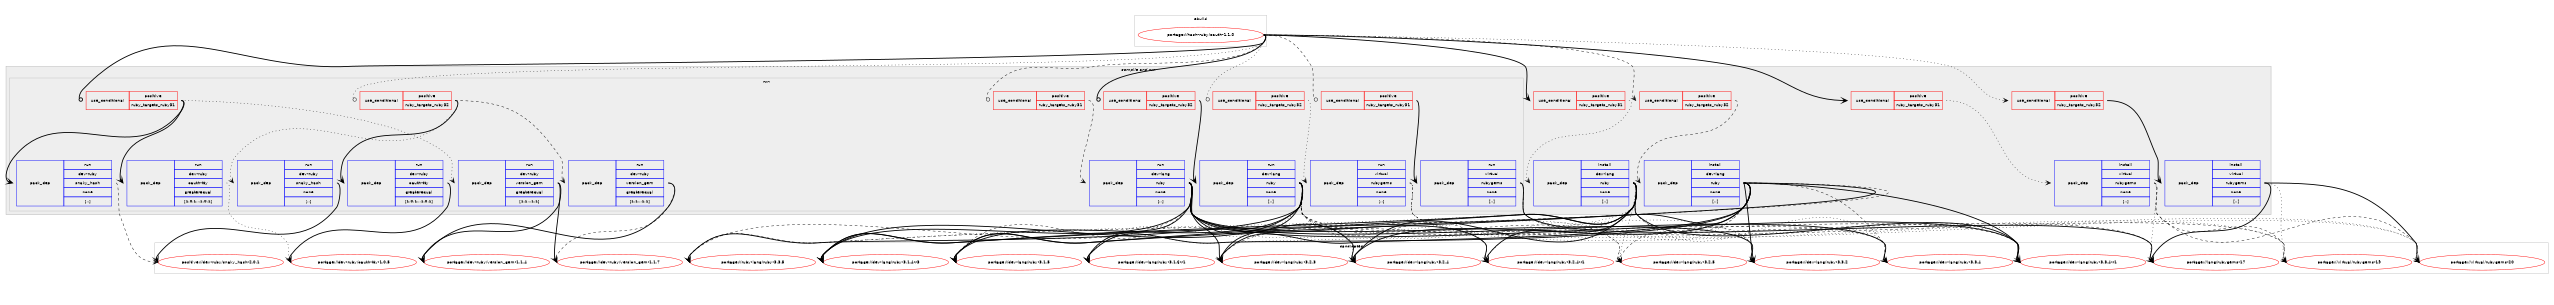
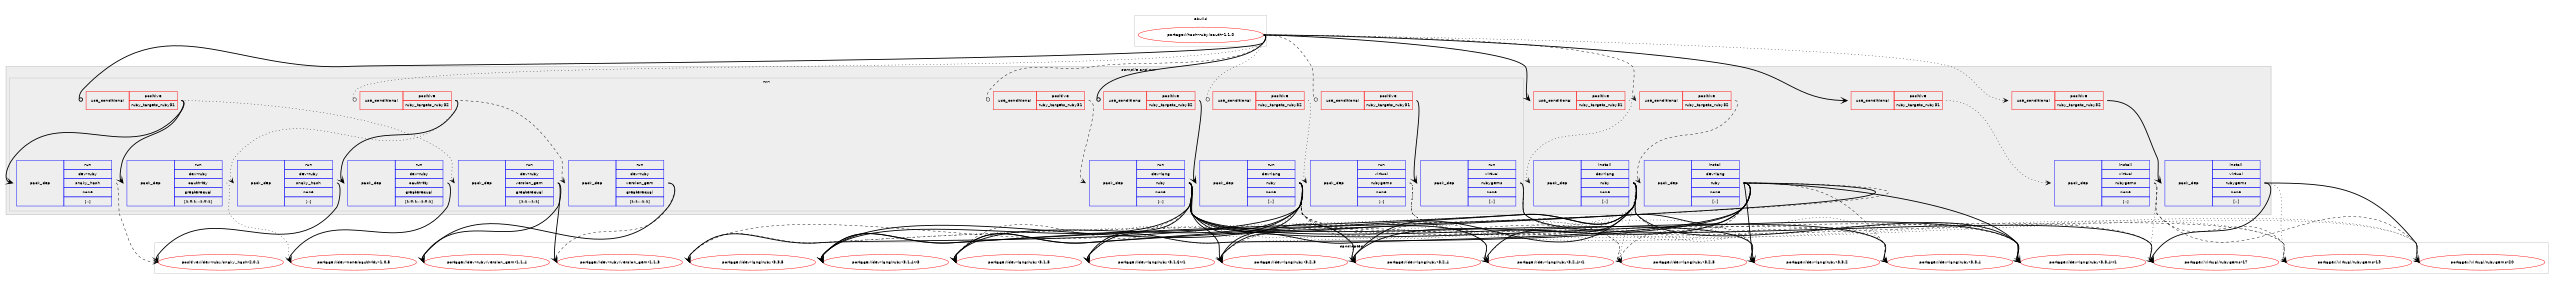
node "portage://dev-ruby/oauth-tty-1.0.5": label "portage://dev-ruby/oauth-tty-1.0.5" -> "portage://dev-none/oauth-tty-1.0.5"
node "portage://dev-ruby/version_gem-1.1.7": label "portage://dev-ruby/version_gem-1.1.7" -> "portage://dev-ruby/version_gem-1.1.3"
node "portage://ruby-lang/ruby-3.3.5": label "portage://ruby-lang/ruby-3.3.5" -> "portage://dev-lang/ruby-3.3.5"
node "portage://lang/rubygems-17": label "portage://lang/rubygems-17" -> "portage://virtual/rubygems-17"
